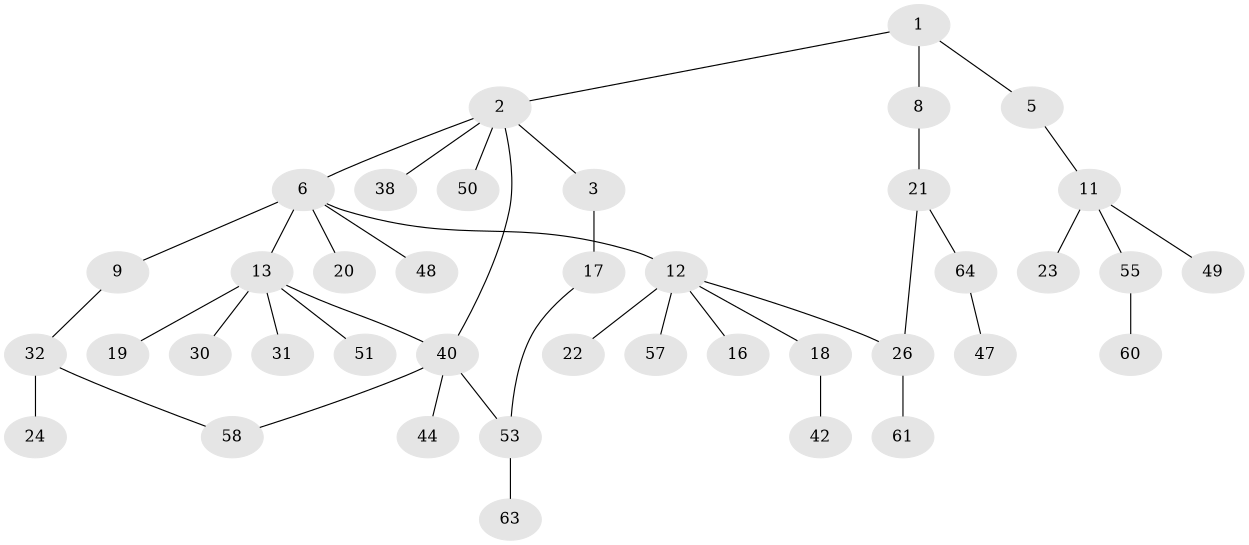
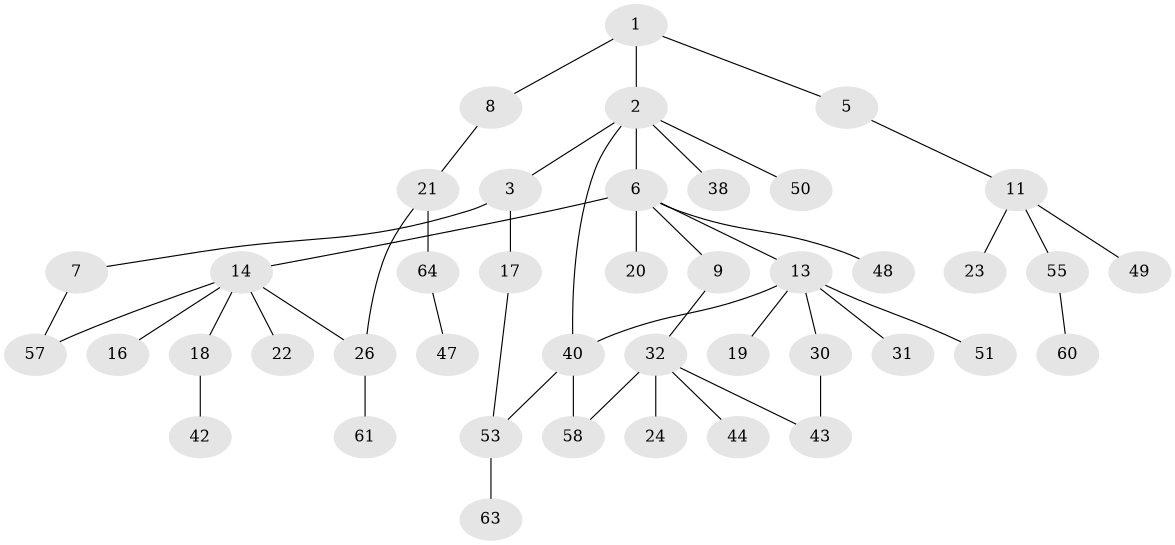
node "7": added
node "12": label "12" -> "14"
edge "40" -- "44": now "32" -- "44"
node "43": added
